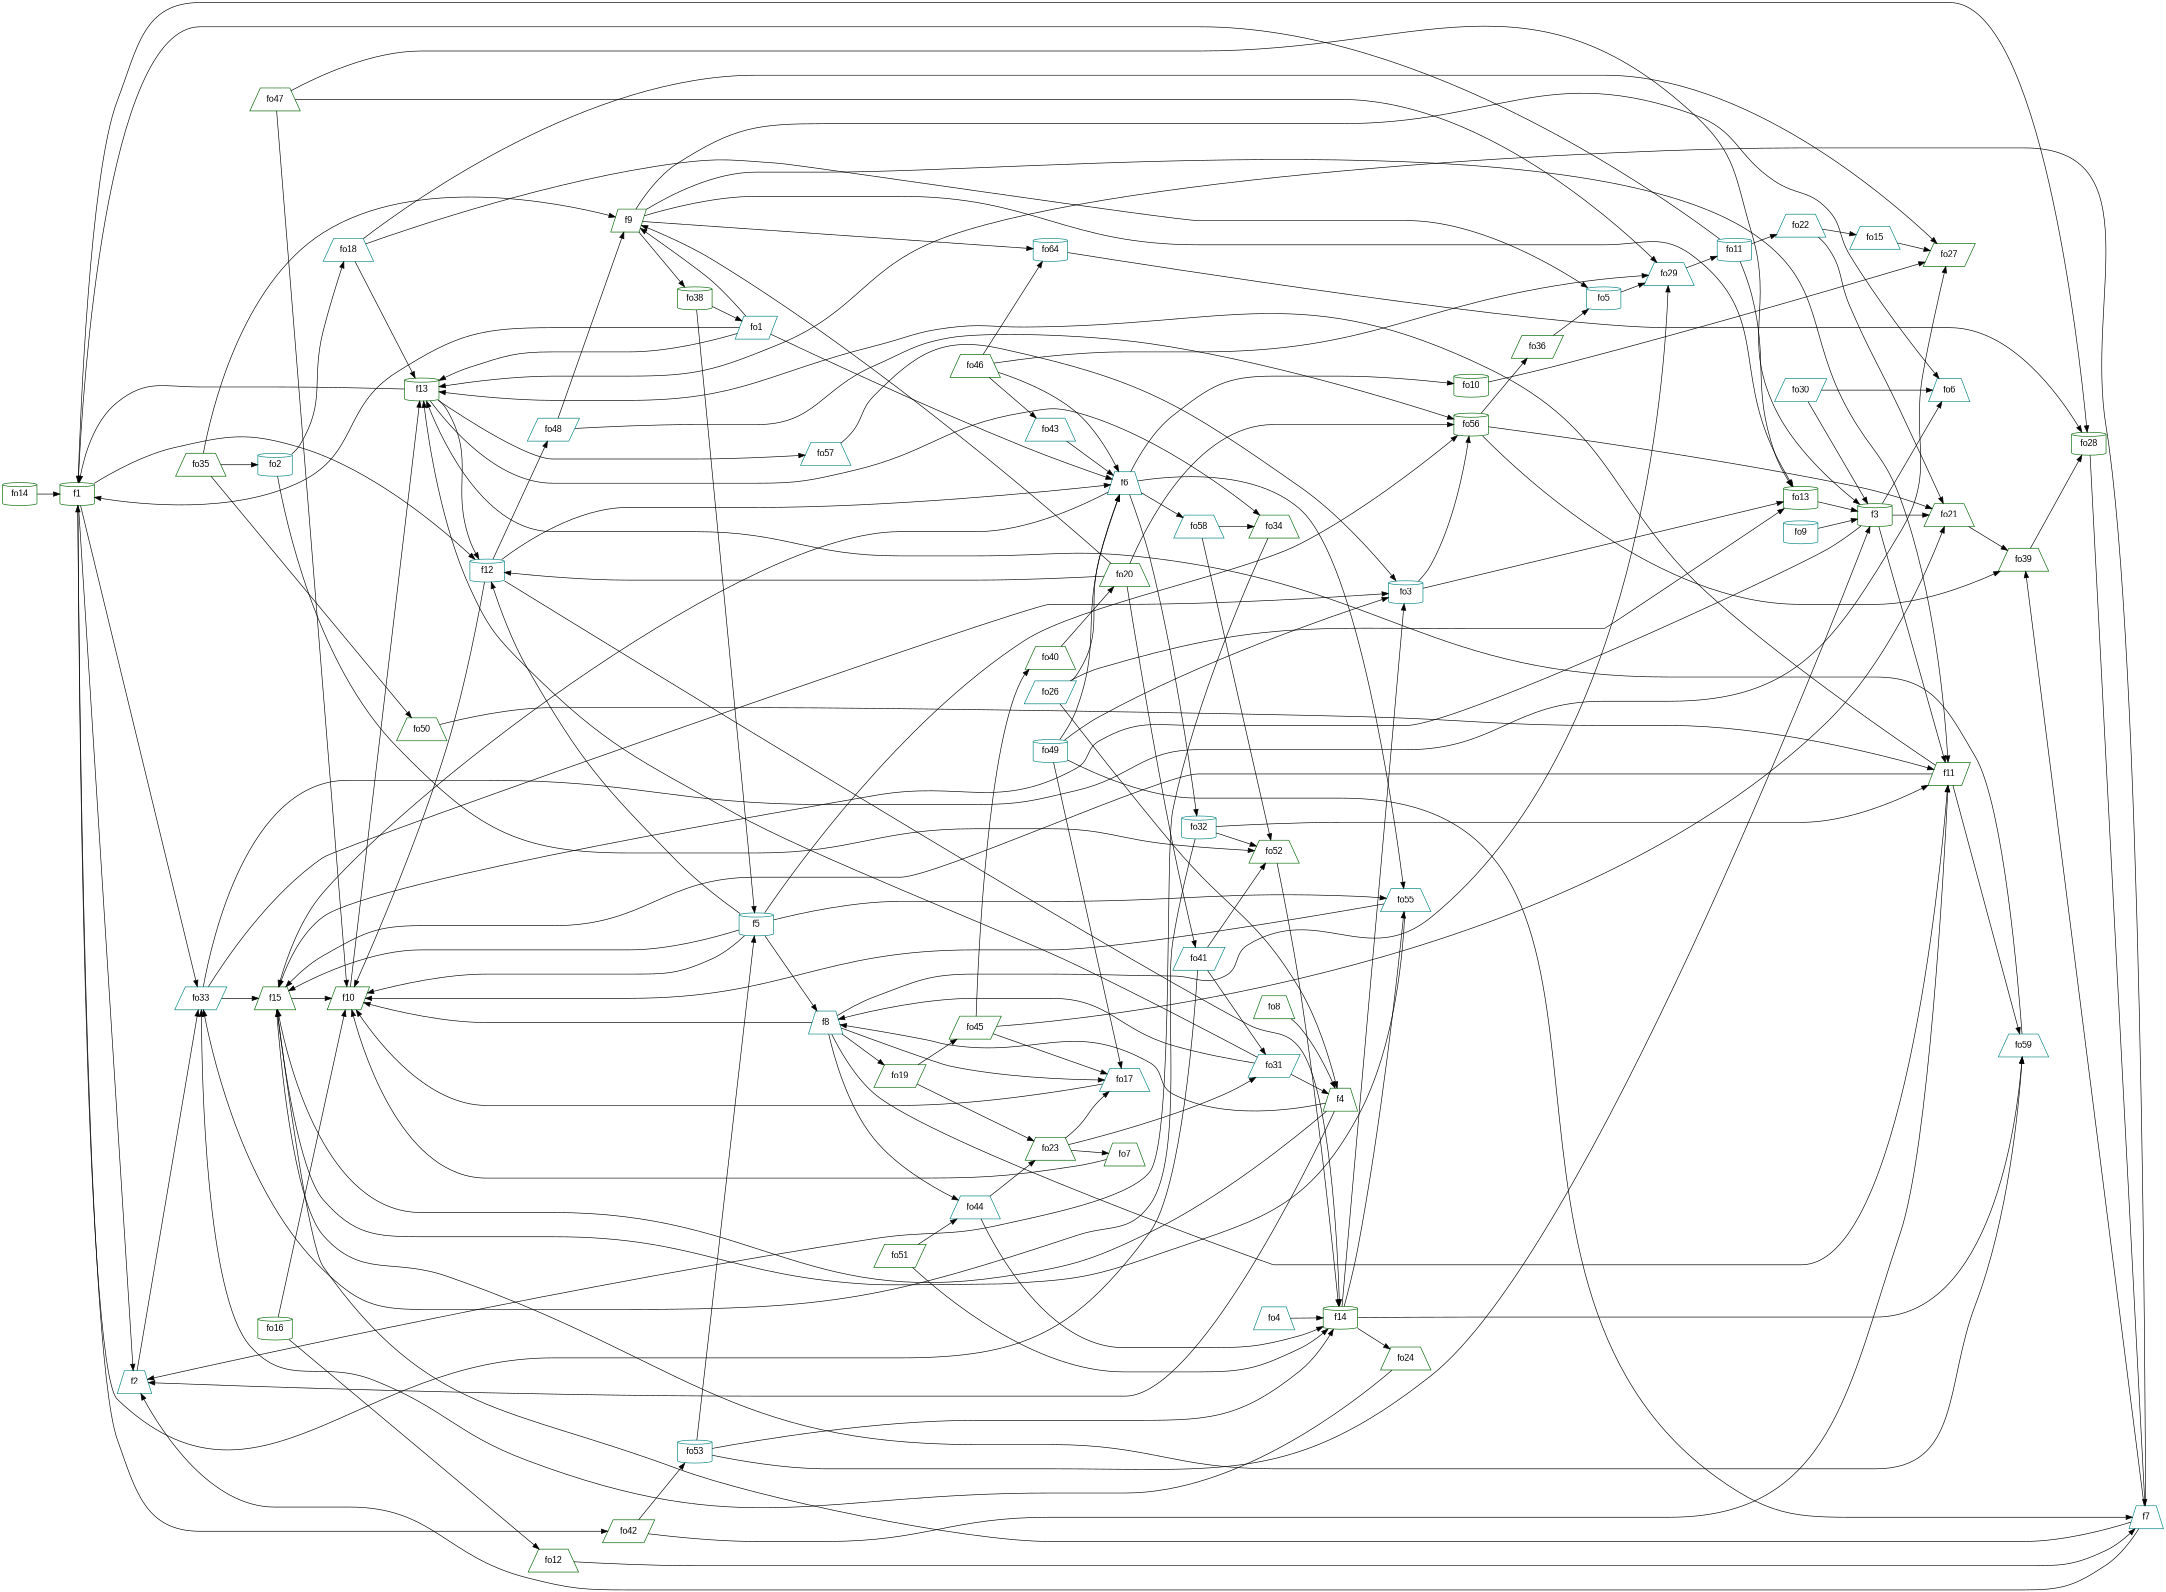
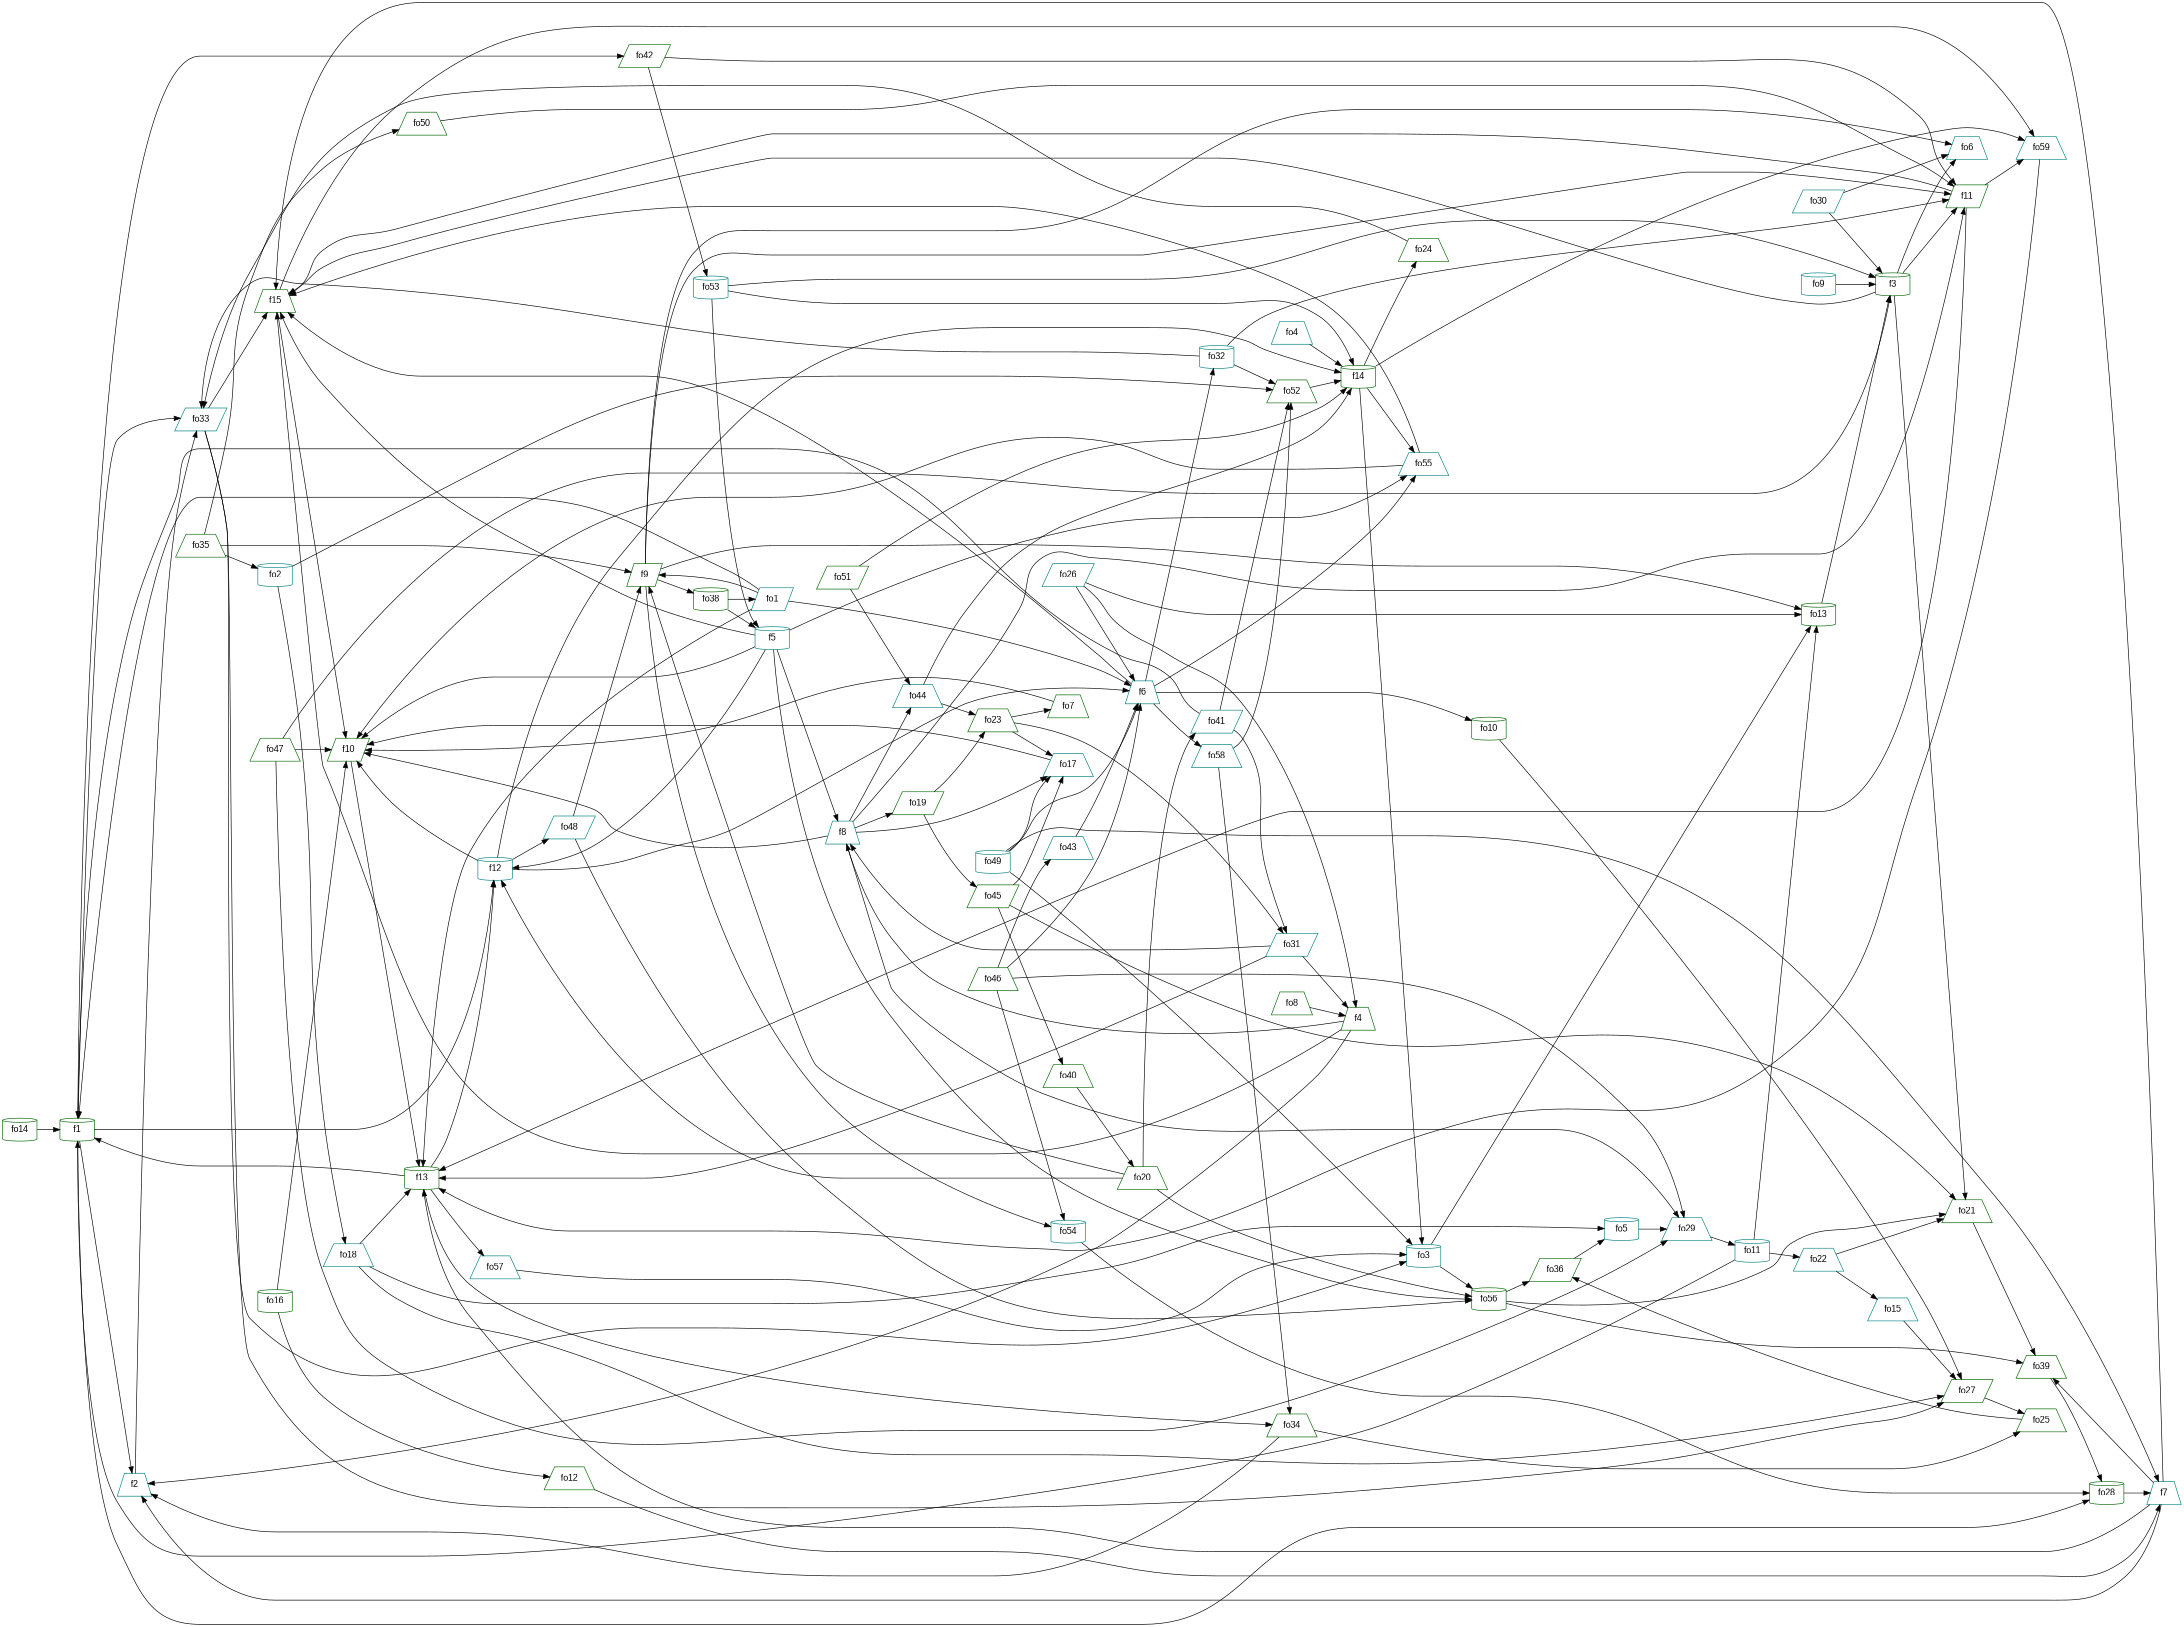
node "fo64": label "fo64" -> "fo54"
node "fo25": added
